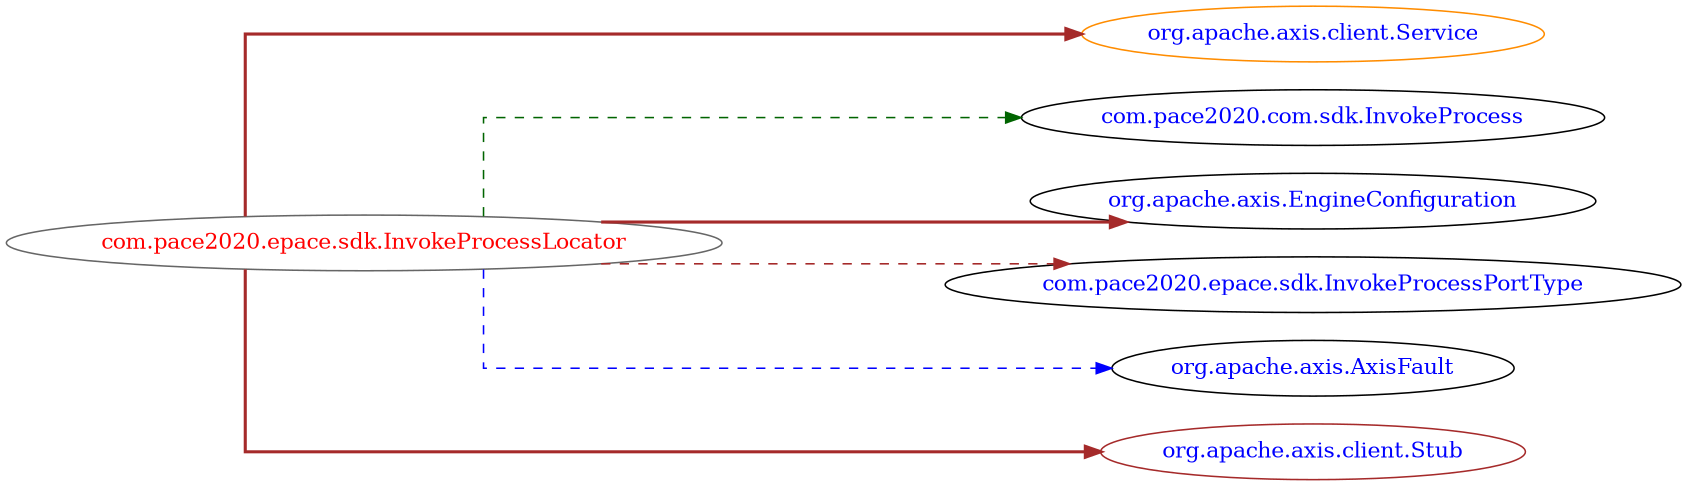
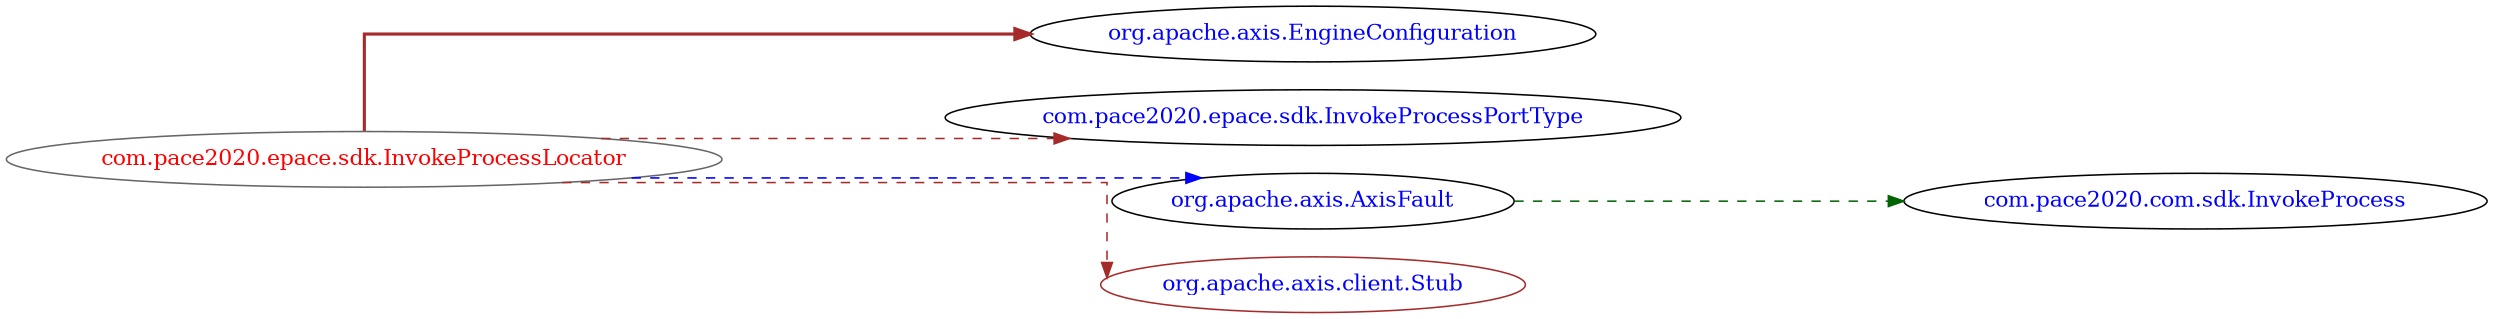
node "org.apache.axis.client.Service": removed
edge "com.pace2020.epace.sdk.InvokeProcessLocator" -> "com.pace2020.com.sdk.InvokeProcess": now "org.apache.axis.AxisFault" -> "com.pace2020.com.sdk.InvokeProcess"
edge "com.pace2020.epace.sdk.InvokeProcessLocator" -> "org.apache.axis.client.Stub": style bold -> dashed
